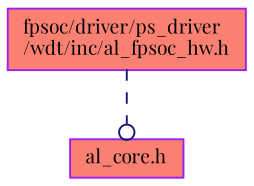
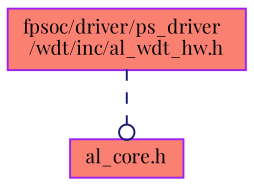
node "fpsoc/driver/ps_driver /wdt/inc/al_fpsoc_hw.h": label "fpsoc/driver/ps_driver /wdt/inc/al_fpsoc_hw.h" -> "fpsoc/driver/ps_driver /wdt/inc/al_wdt_hw.h"
